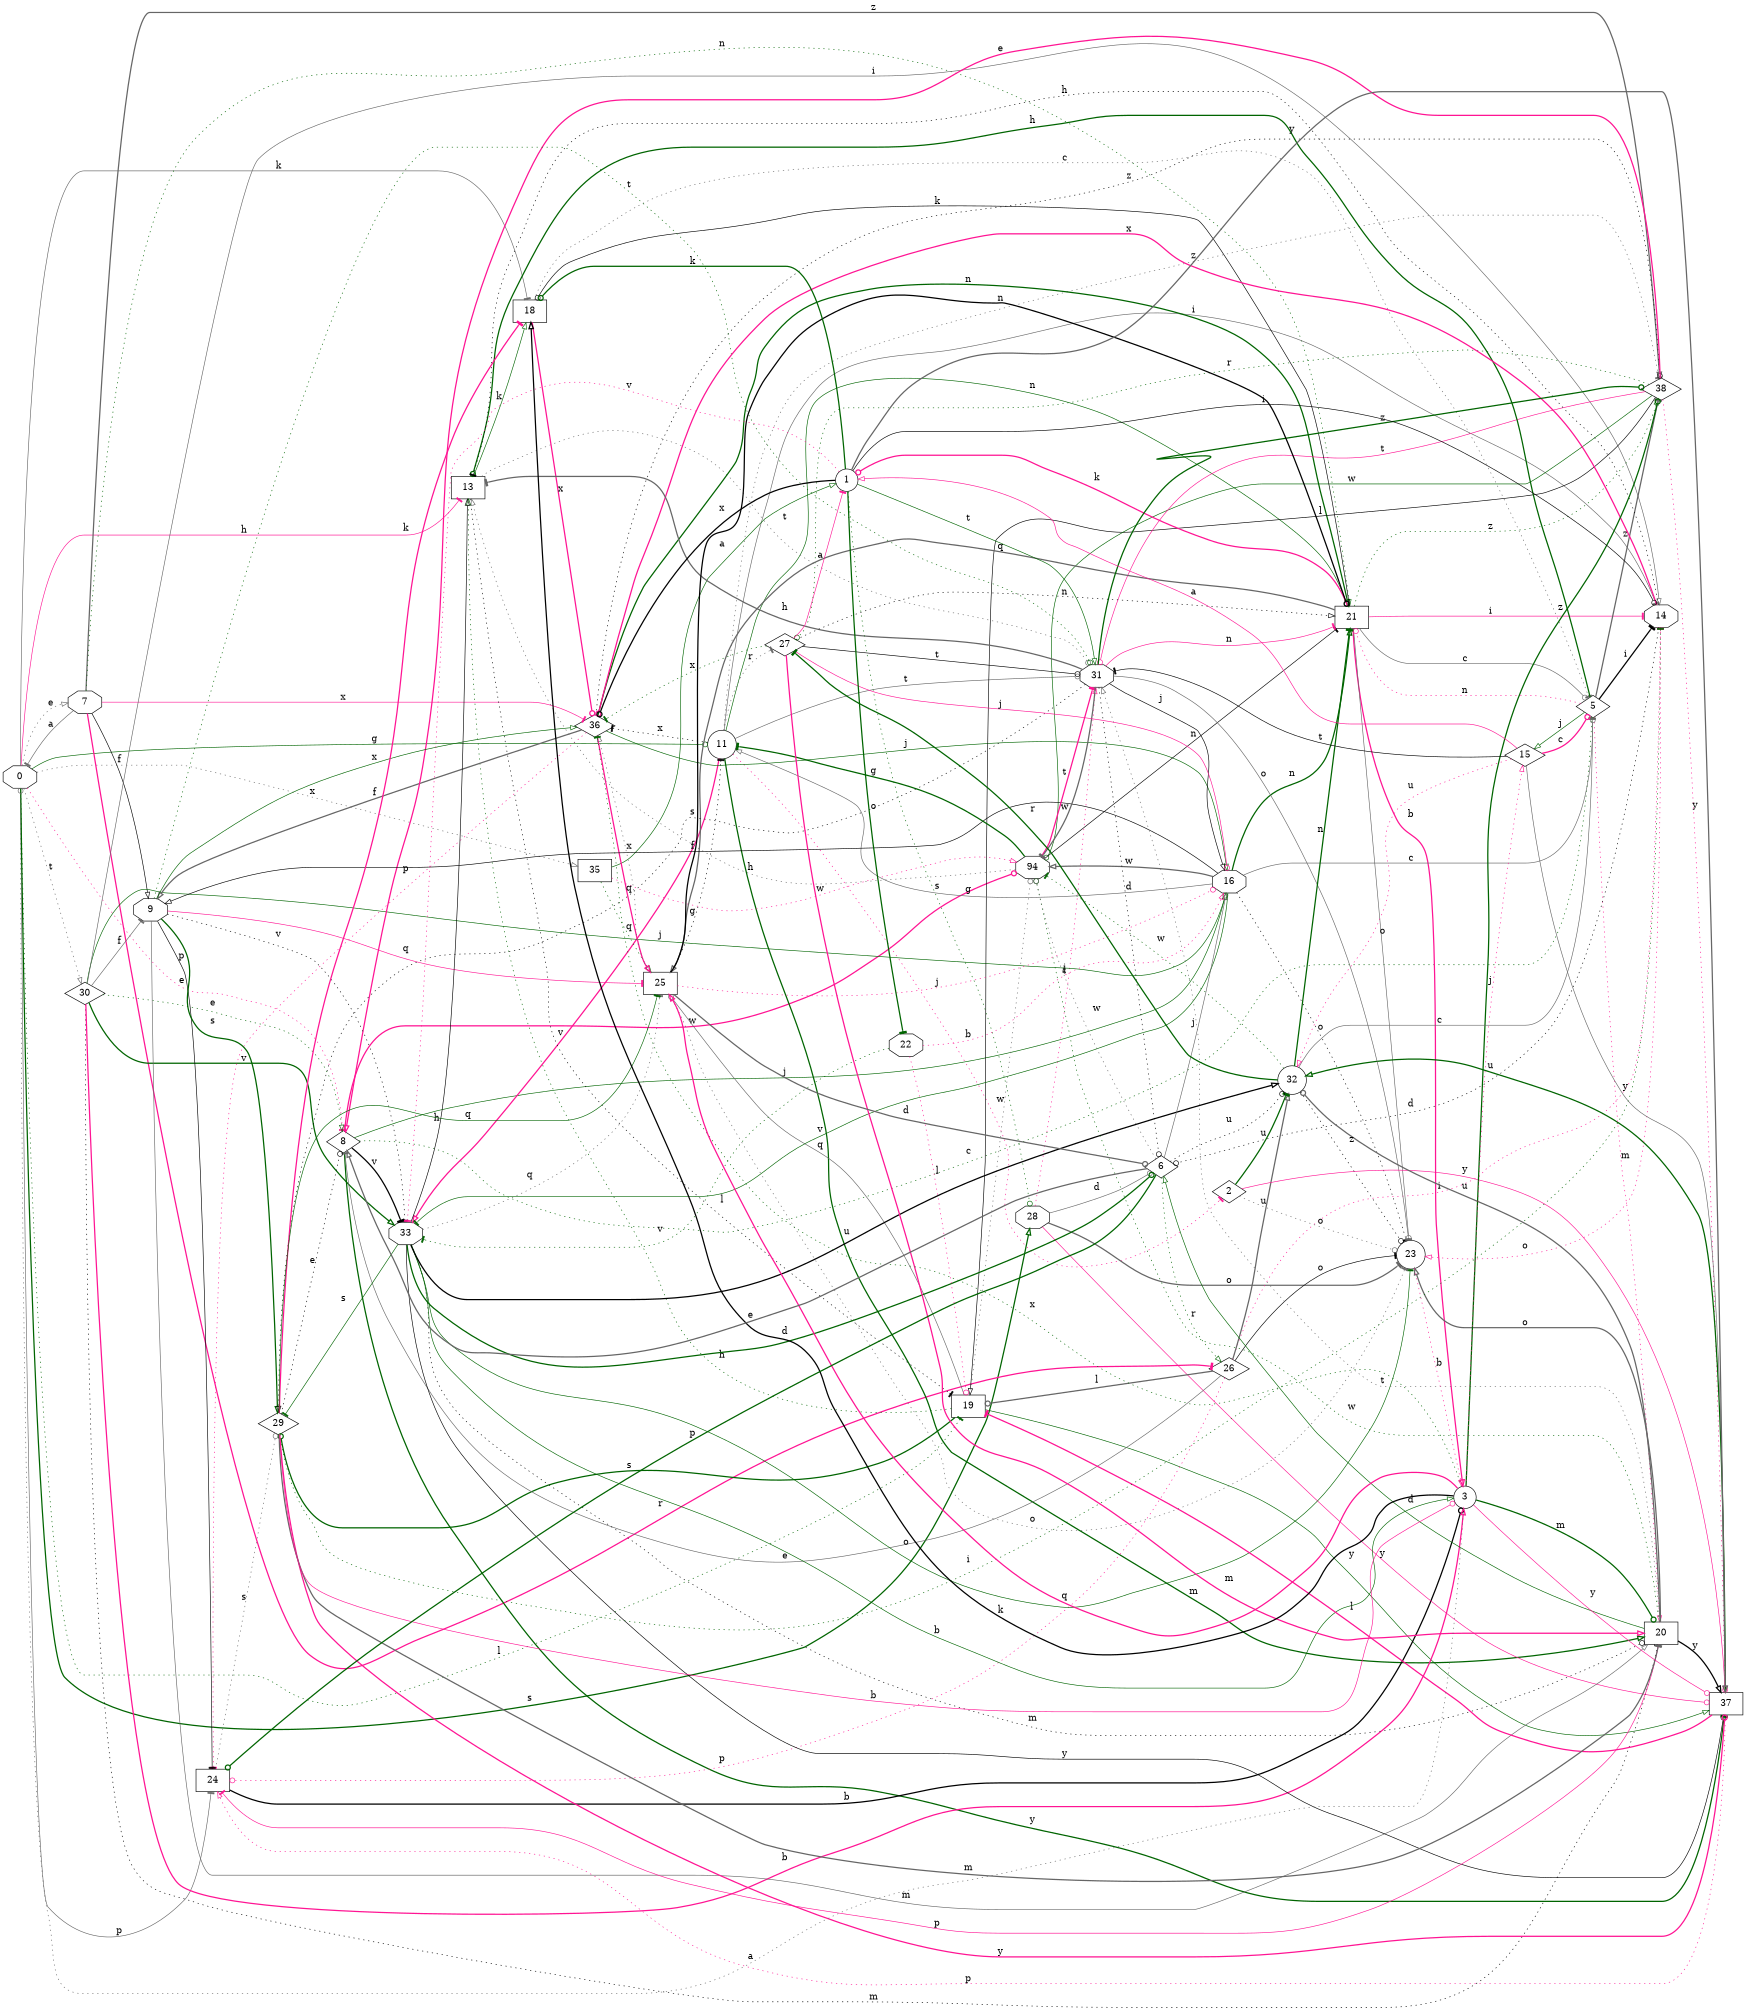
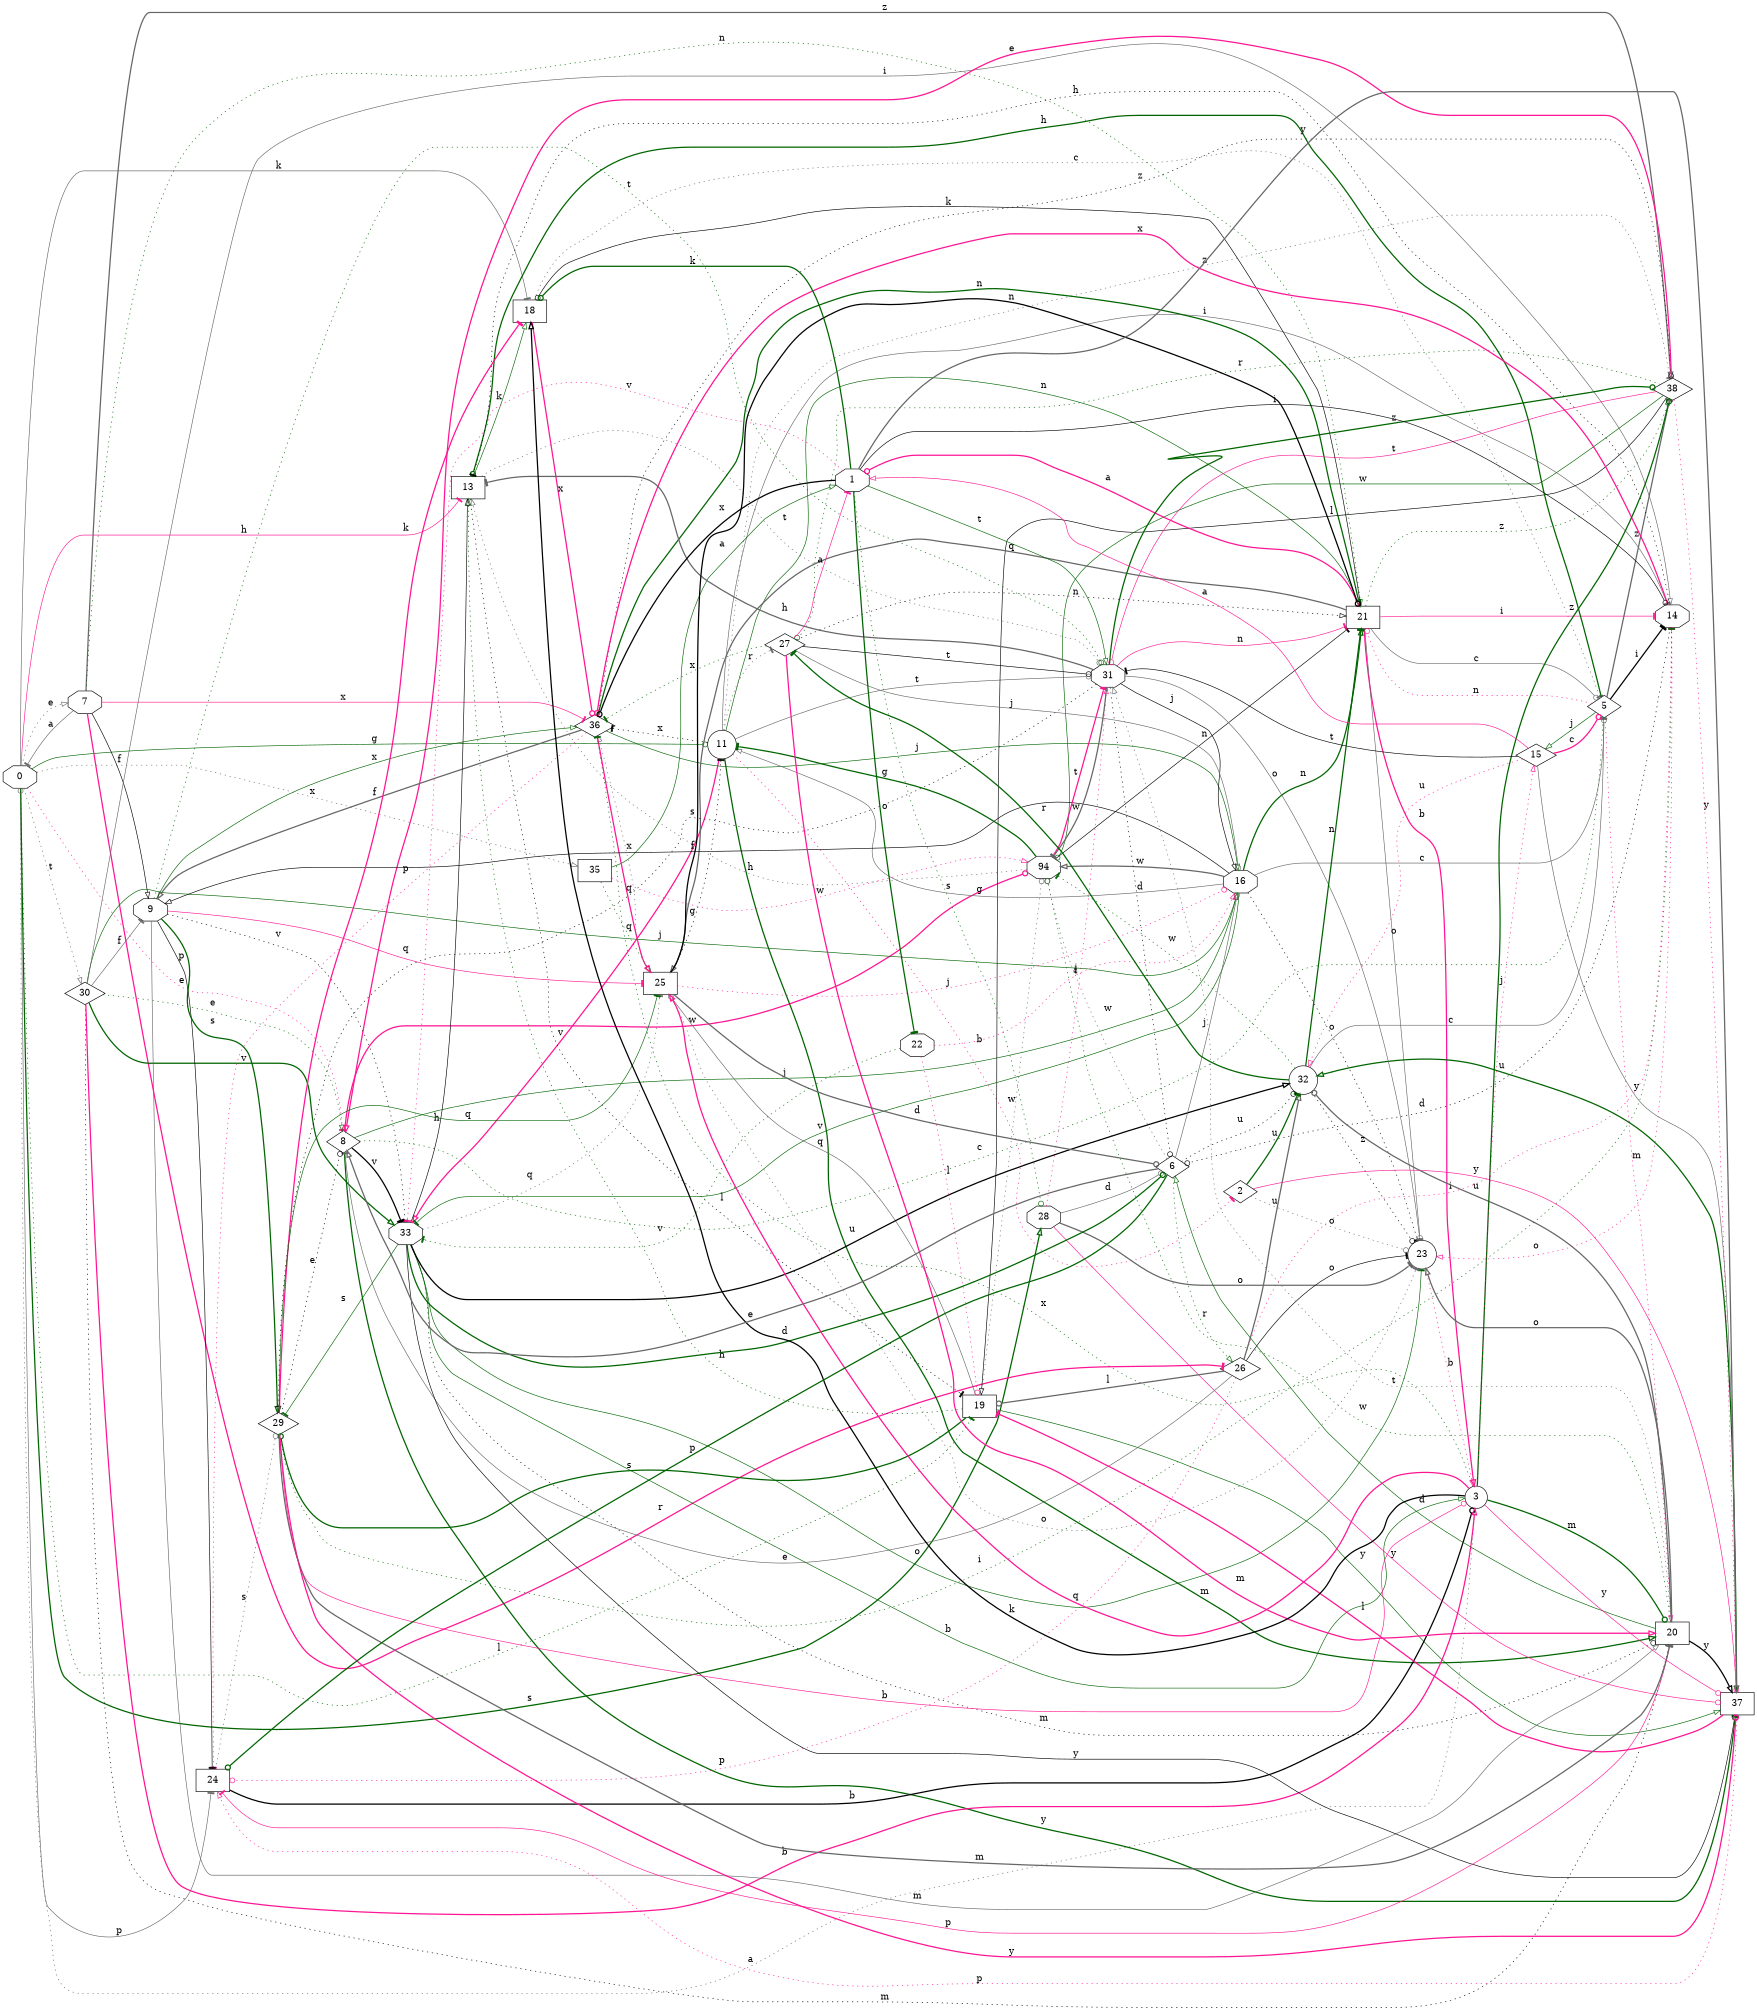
edge "21" -> "1": label "k" -> "a"
node "1": shape circle -> octagon
edge "27" -> "16": color deeppink -> gray40
